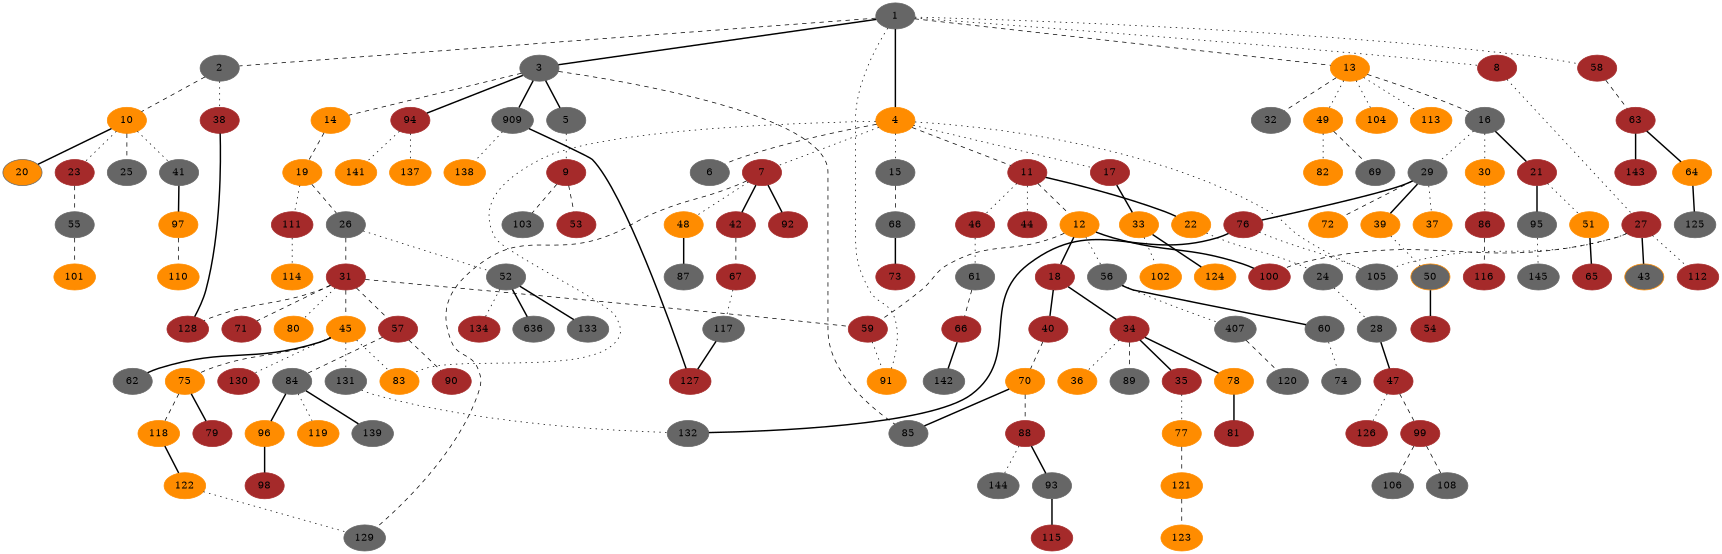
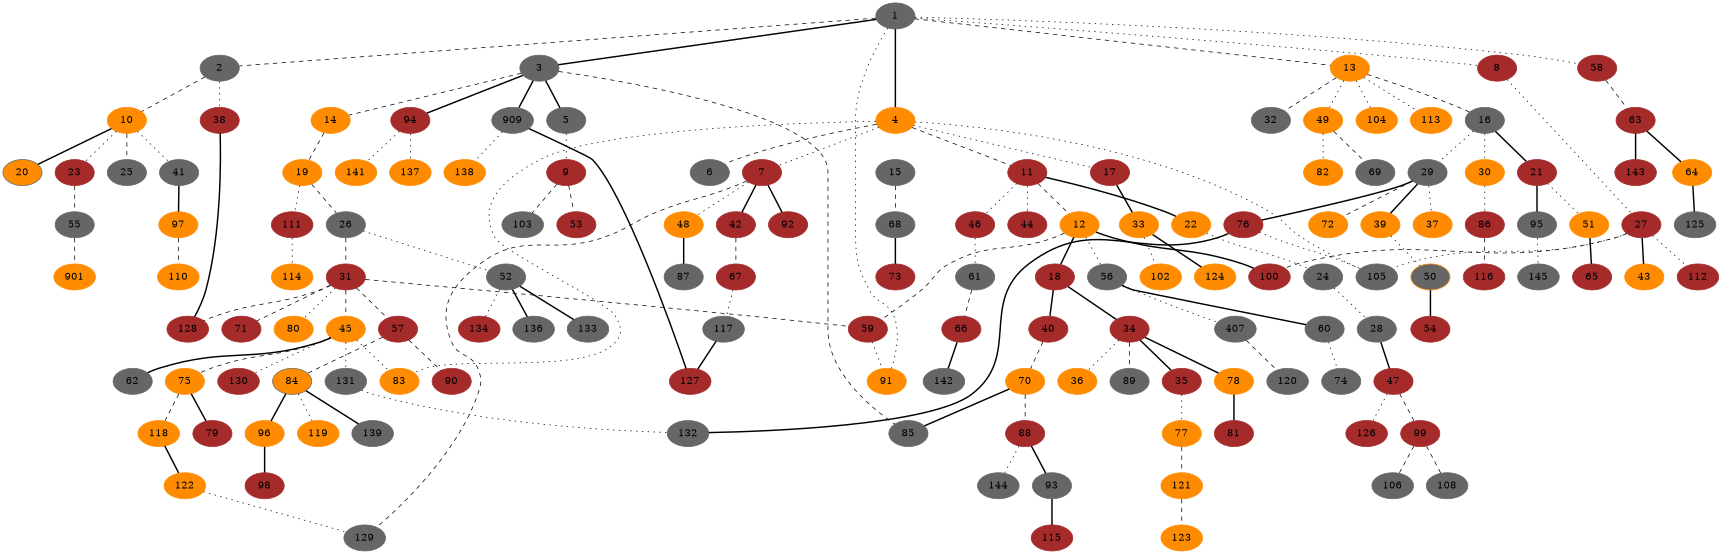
edge "4" -- "15": removed
node "101": label "101" -> "901"
node "43": fillcolor gray40 -> darkorange
node "636": label "636" -> "136"
node "84": fillcolor gray40 -> darkorange
